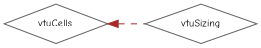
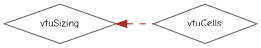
edge "vtuSizing" -> "vtuCells": reversed
